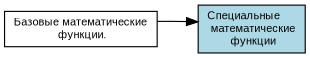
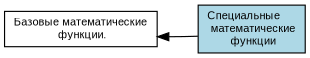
edge "Базовые математические функции." -> "Специальные математические функции": reversed
